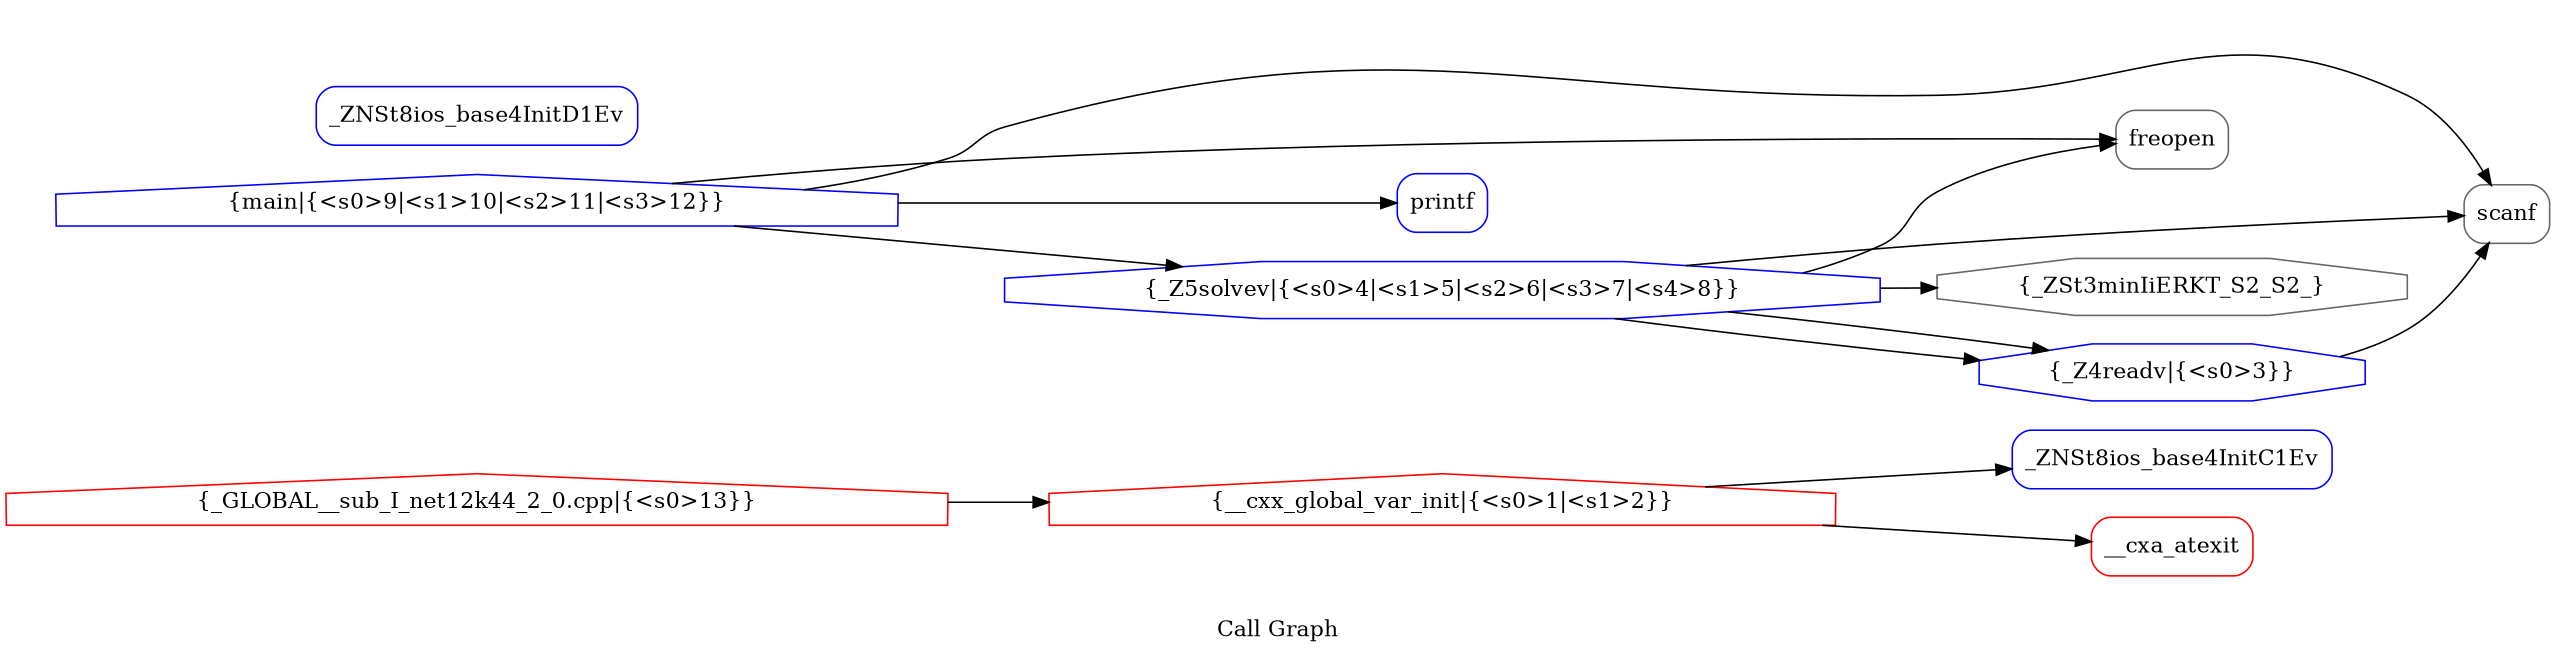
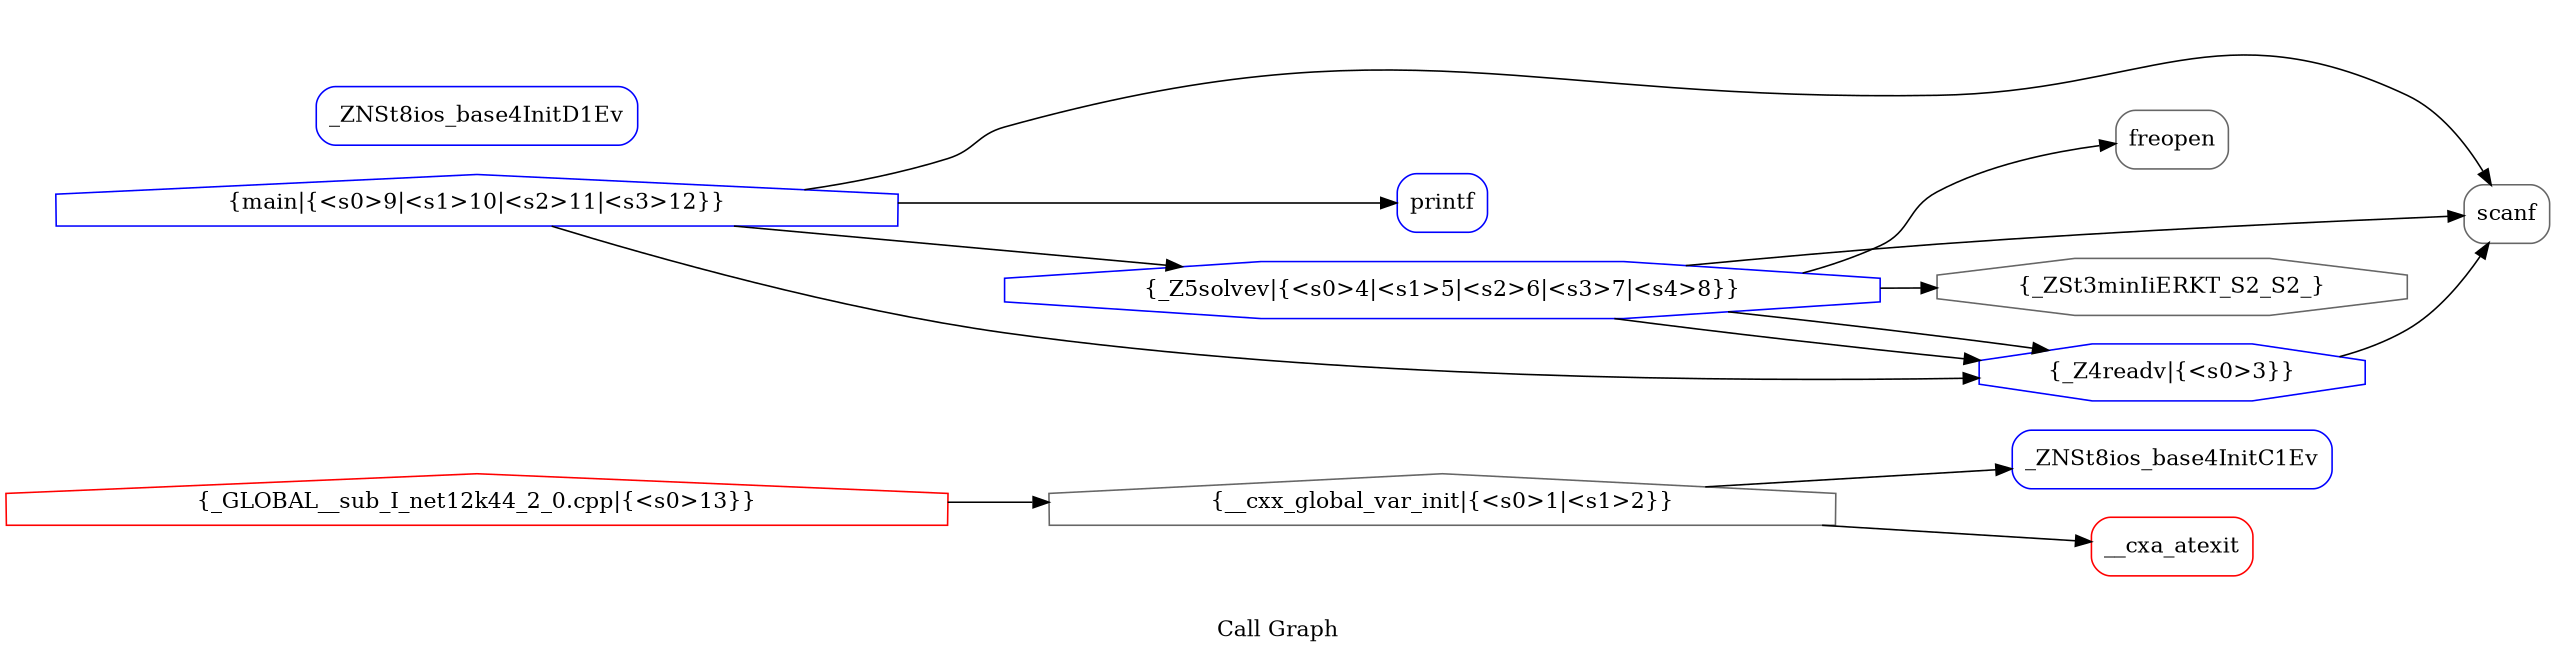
edge "{main|{<s0>9|<s1>10|<s2>11|<s3>12}}" -> "freopen": now "{main|{<s0>9|<s1>10|<s2>11|<s3>12}}" -> "{_Z4readv|{<s0>3}}"
node "{__cxx_global_var_init|{<s0>1|<s1>2}}": color red -> gray40
